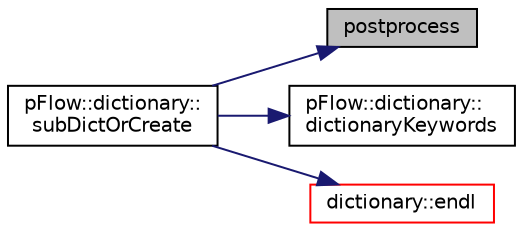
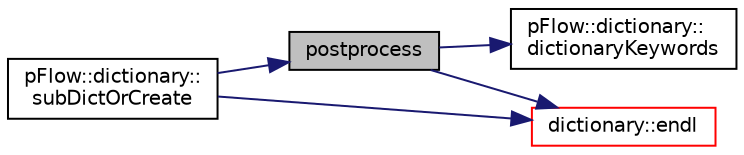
edge "postprocess" -> "dictionary::endl": added
edge "pFlow::dictionary:: subDictOrCreate" -> "pFlow::dictionary:: dictionaryKeywords": now "postprocess" -> "pFlow::dictionary:: dictionaryKeywords"
